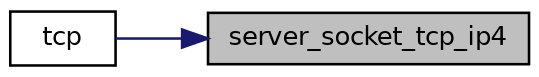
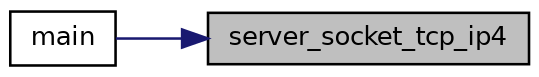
node "tcp": label "tcp" -> "main"
